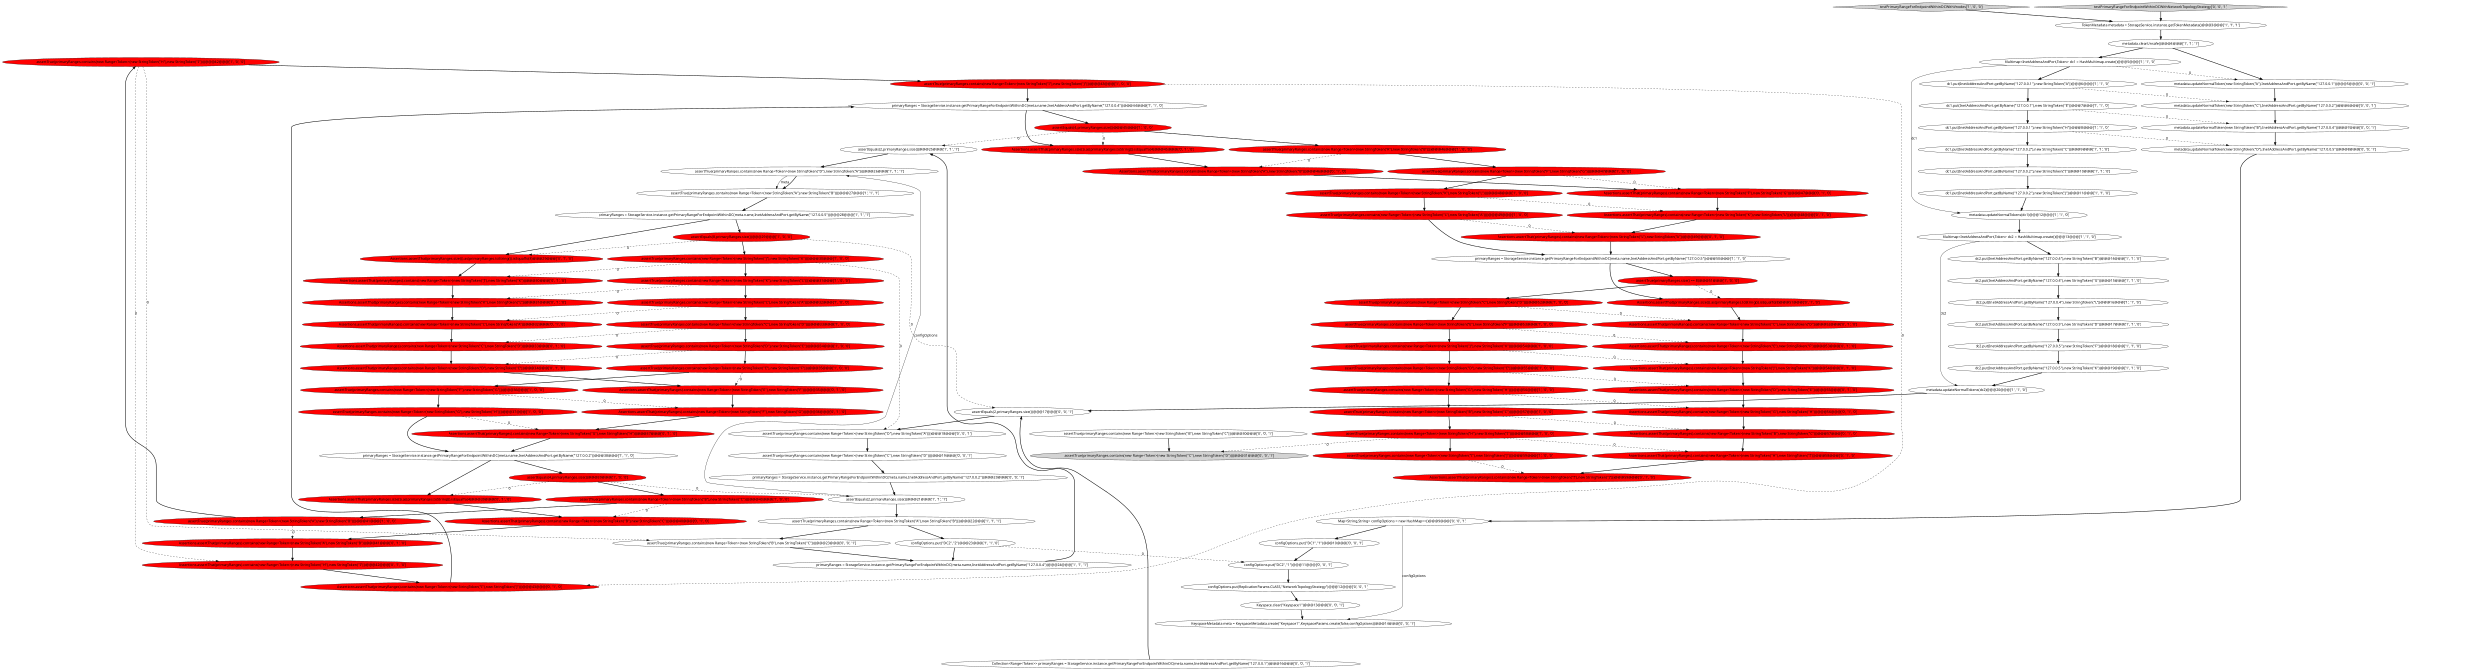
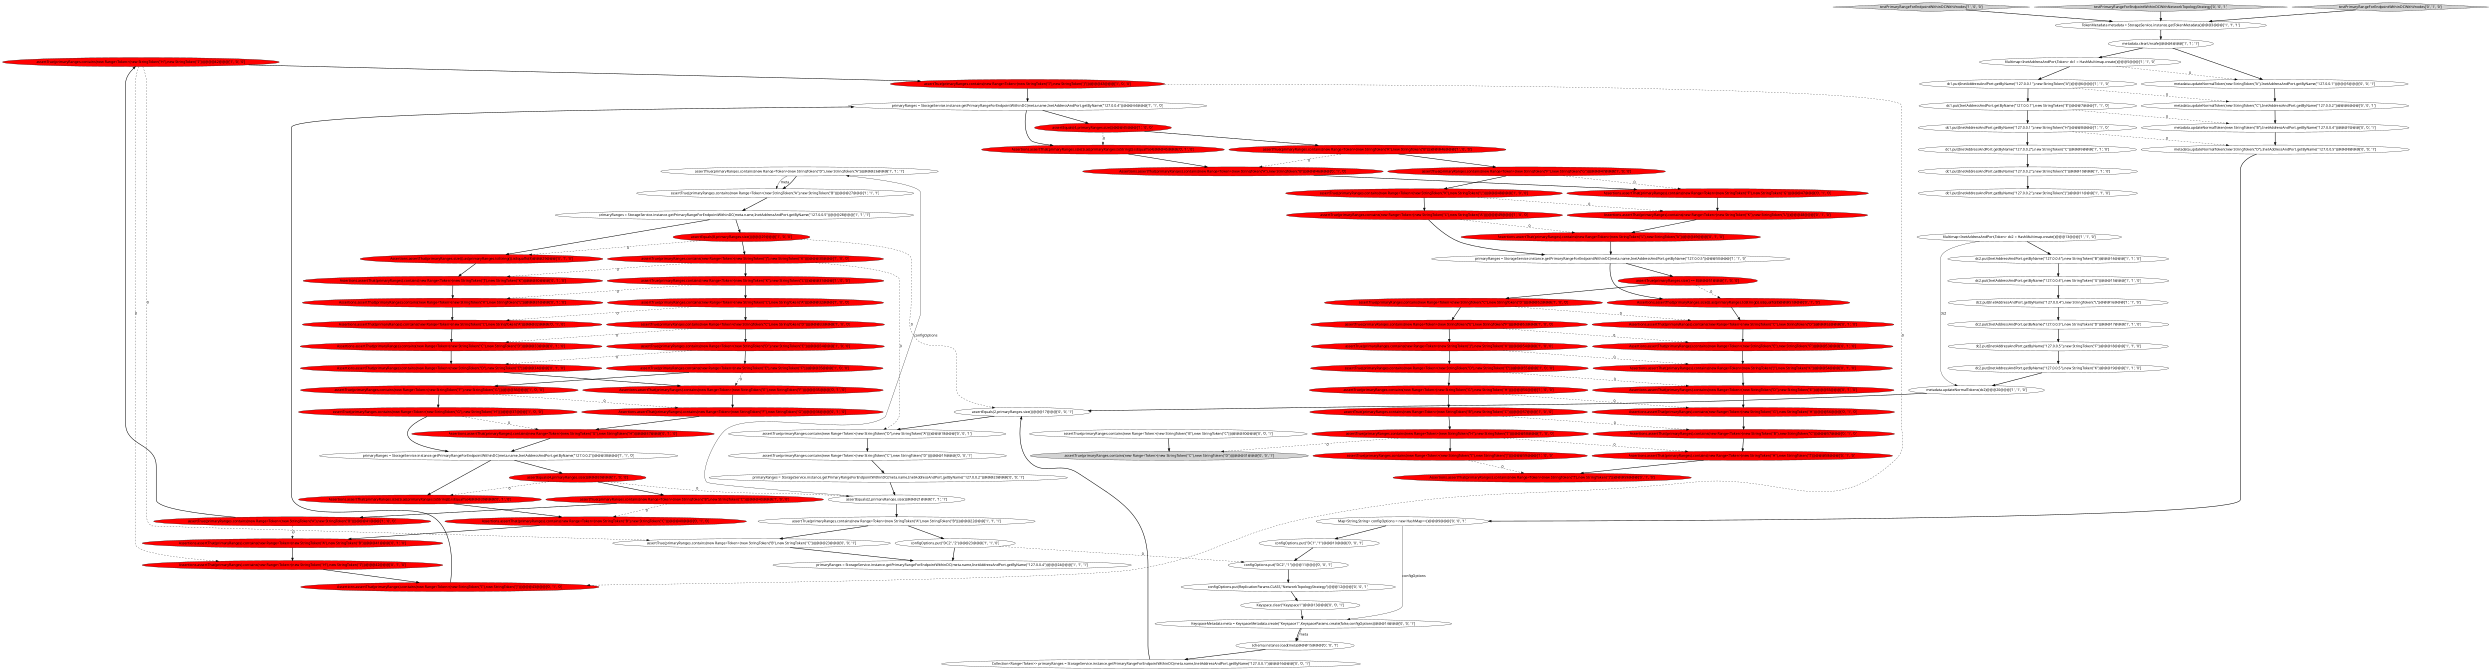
node "testPrimaryRangeForEndpointWithinDCWithVnodes['0', '1', '0']": added
node "assertEquals(2,primaryRanges.size())@@@25@@@['1', '1', '1']": removed
node "metadata.updateNormalTokens(dc1)@@@12@@@['1', '1', '0']": removed
node "Schema.instance.load(meta)@@@15@@@['0', '0', '1']": added
